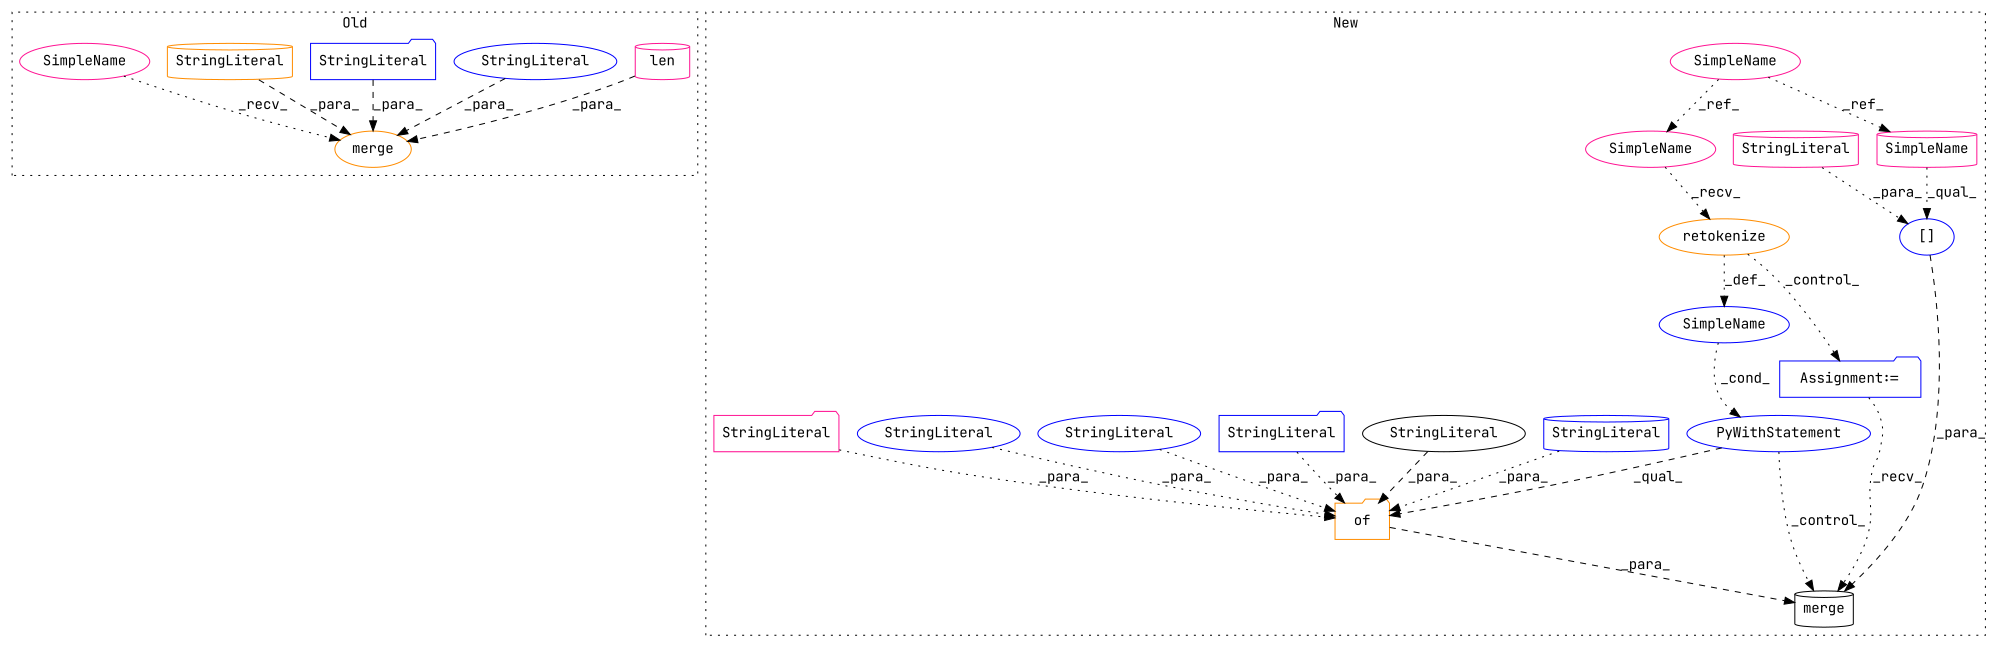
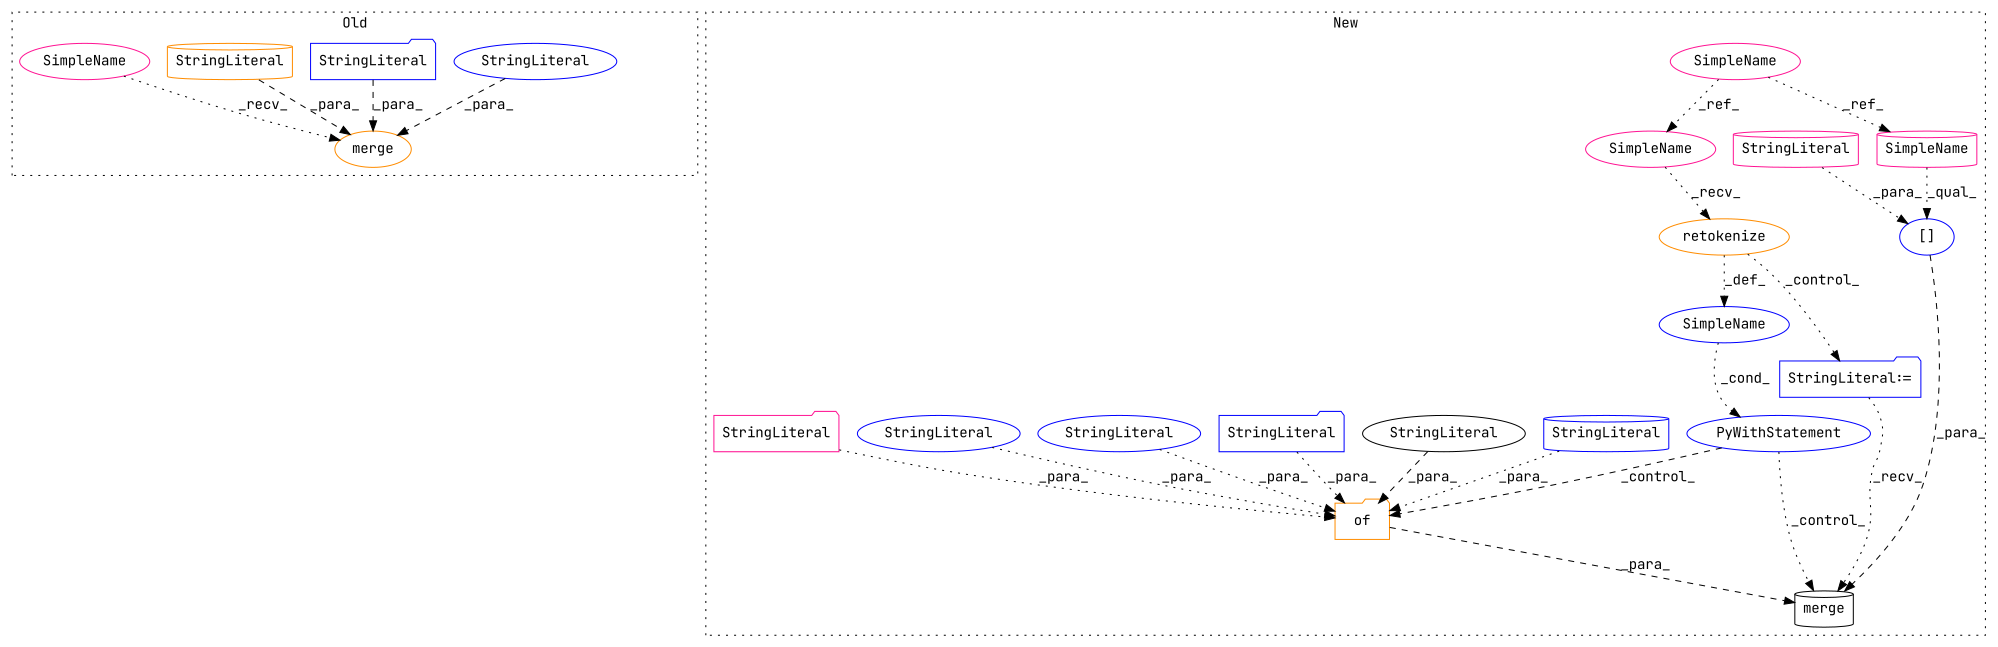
node "len": removed
node "Assignment:=": label "Assignment:=" -> "StringLiteral:="
edge "PyWithStatement" -> "of": label "_qual_" -> "_control_"
